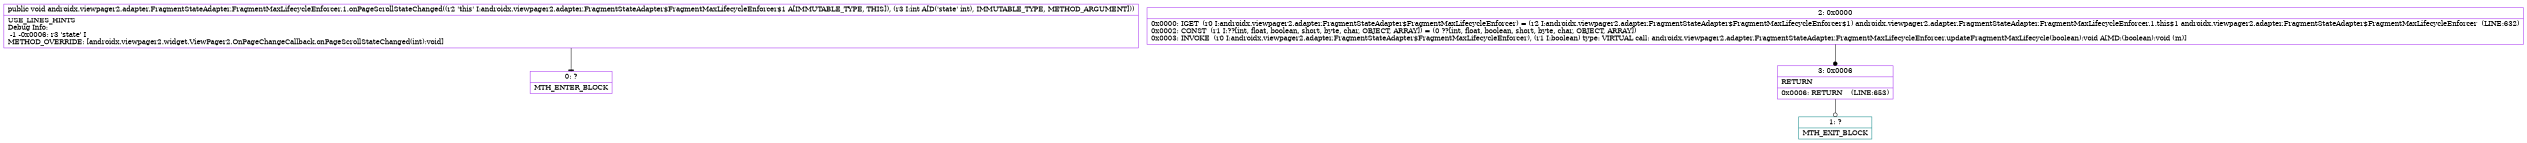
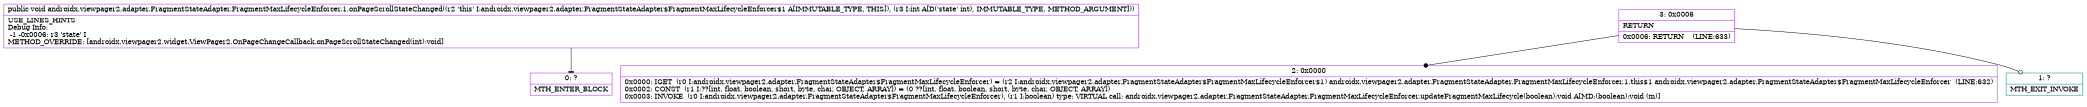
edge "2: 0x0000" -> "3: 0x0006": reversed
node "3: 0x0006": text "0x0006: RETURN    (LINE:653)" -> "0x0006: RETURN    (LINE:633)"
node "1: ?": text "MTH_EXIT_BLOCK" -> "MTH_EXIT_INVOKE"
